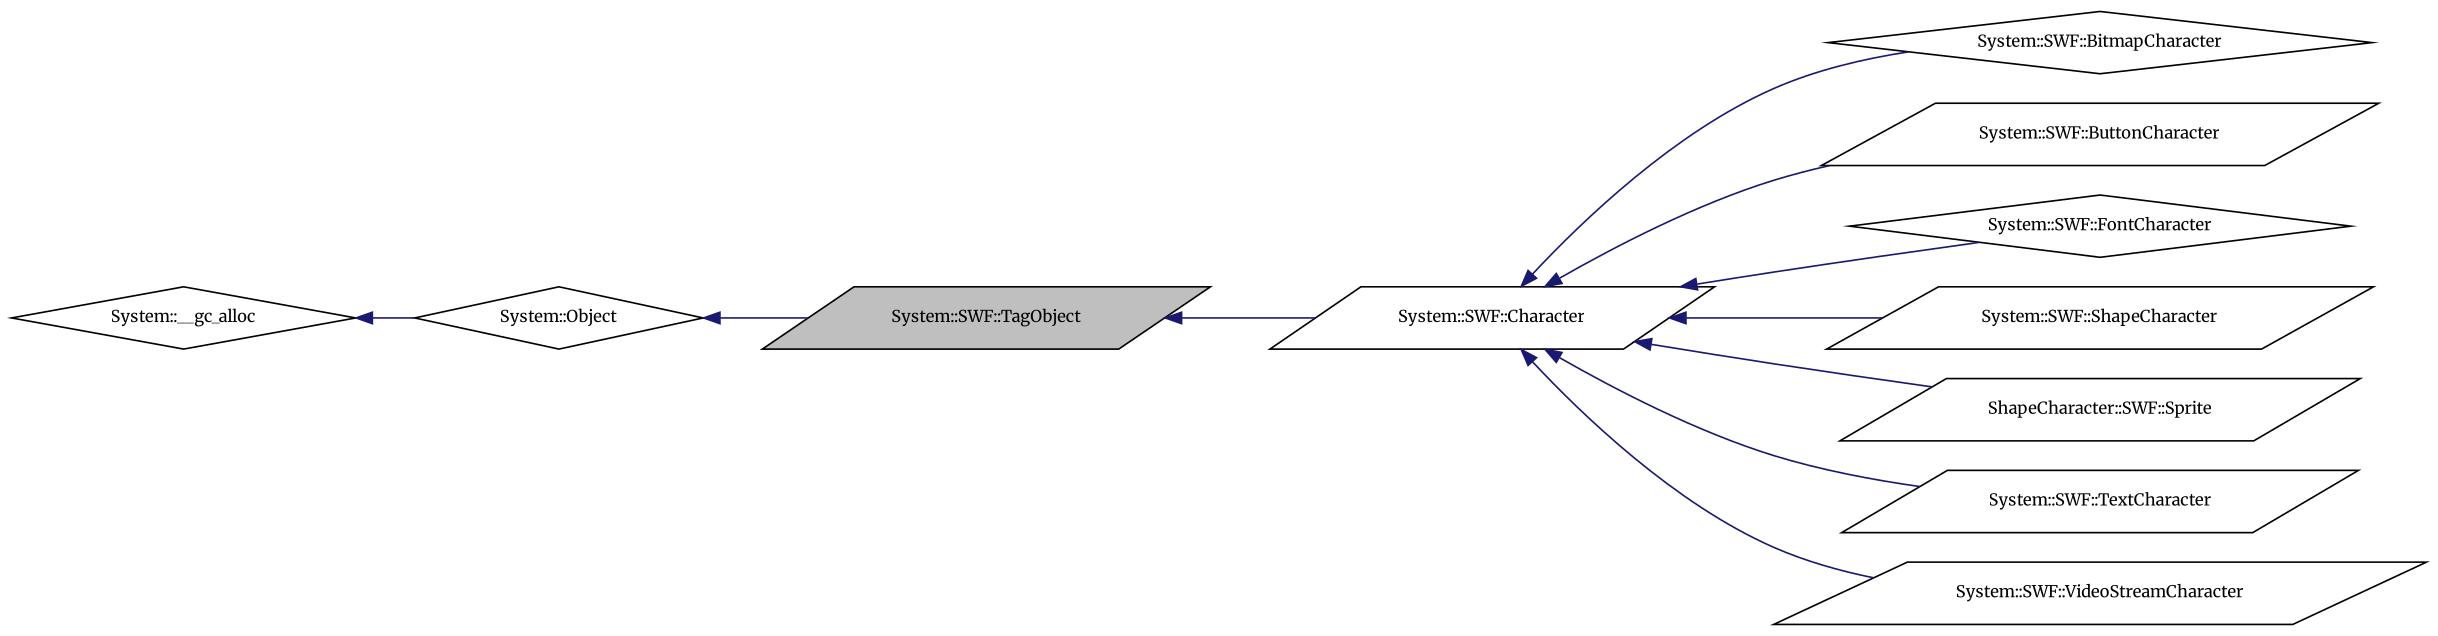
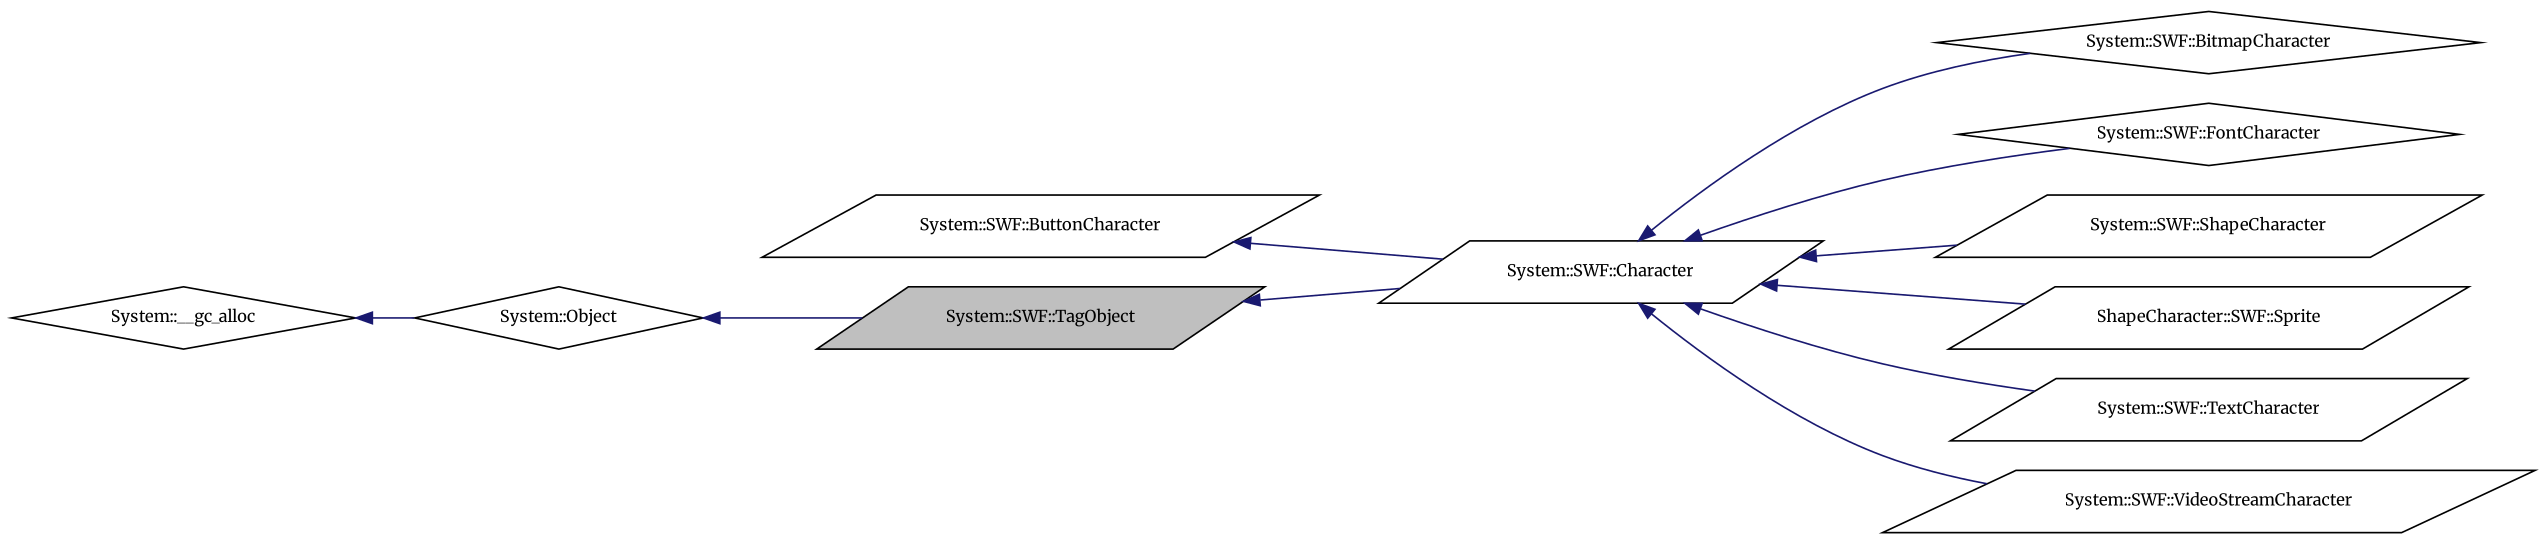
edge "System::SWF::ButtonCharacter" -> "System::SWF::Character": reversed
